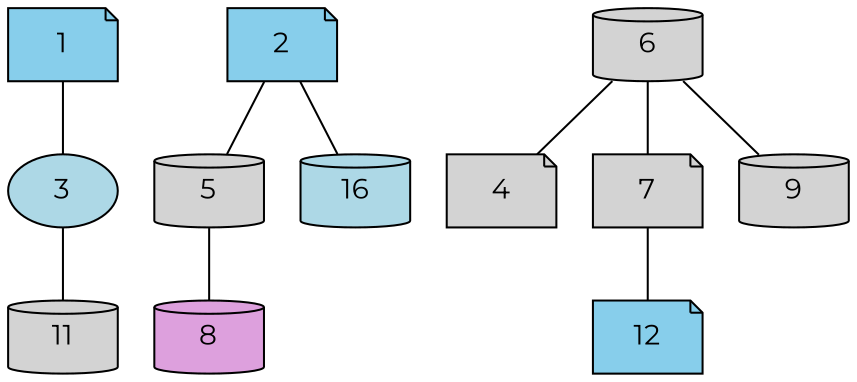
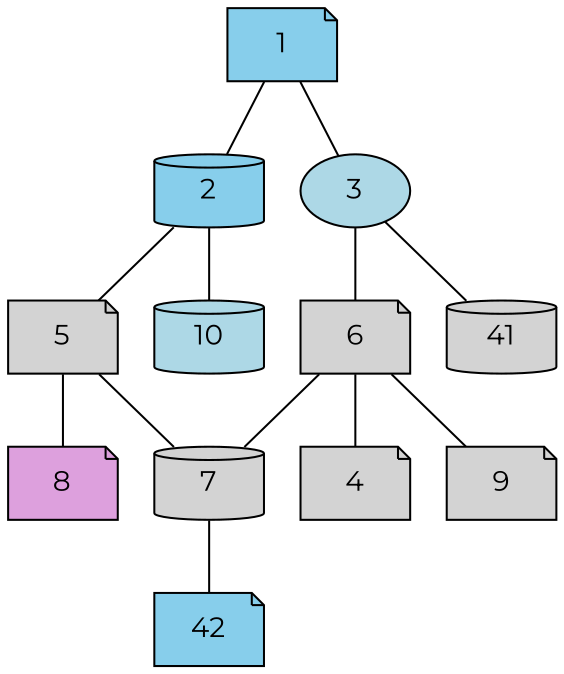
node "2": shape note -> cylinder
node "6": shape cylinder -> note
edge "1" -- "2": added
node "5": shape cylinder -> note
node "16": label "16" -> "10"
node "7": shape note -> cylinder
node "9": shape cylinder -> note
edge "3" -- "6": added
node "11": label "11" -> "41"
node "8": shape cylinder -> note
node "12": label "12" -> "42"
edge "5" -- "7": added
